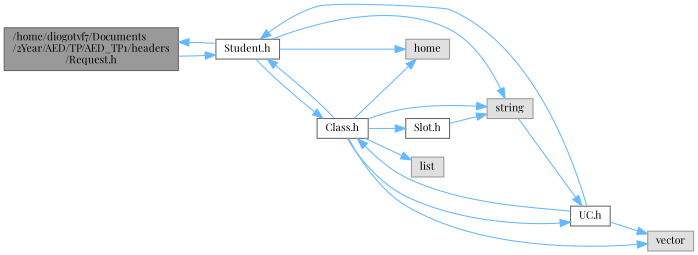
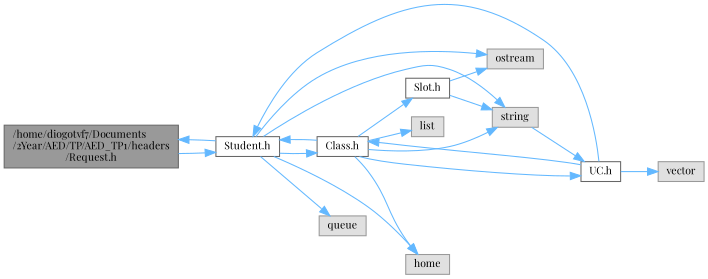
node "ostream": added
node "queue": added
edge "Class.h" -> "vector": removed
